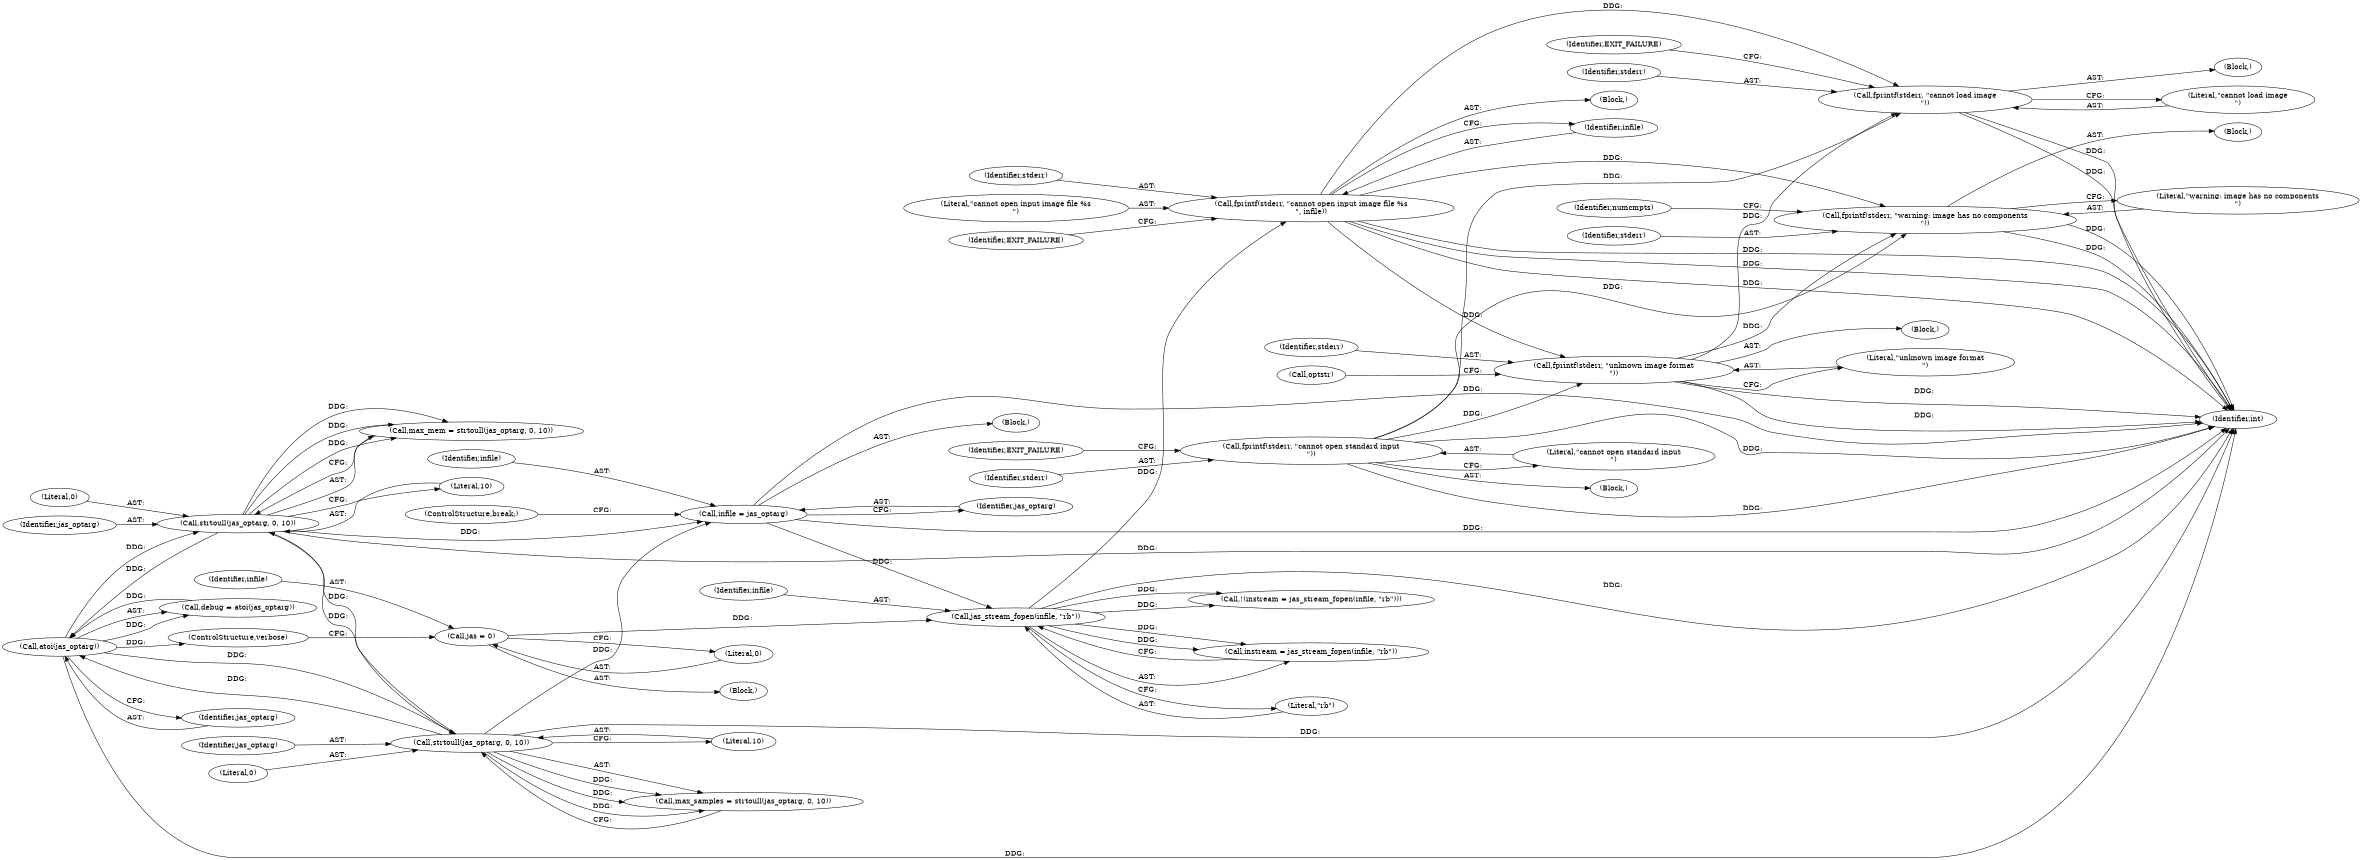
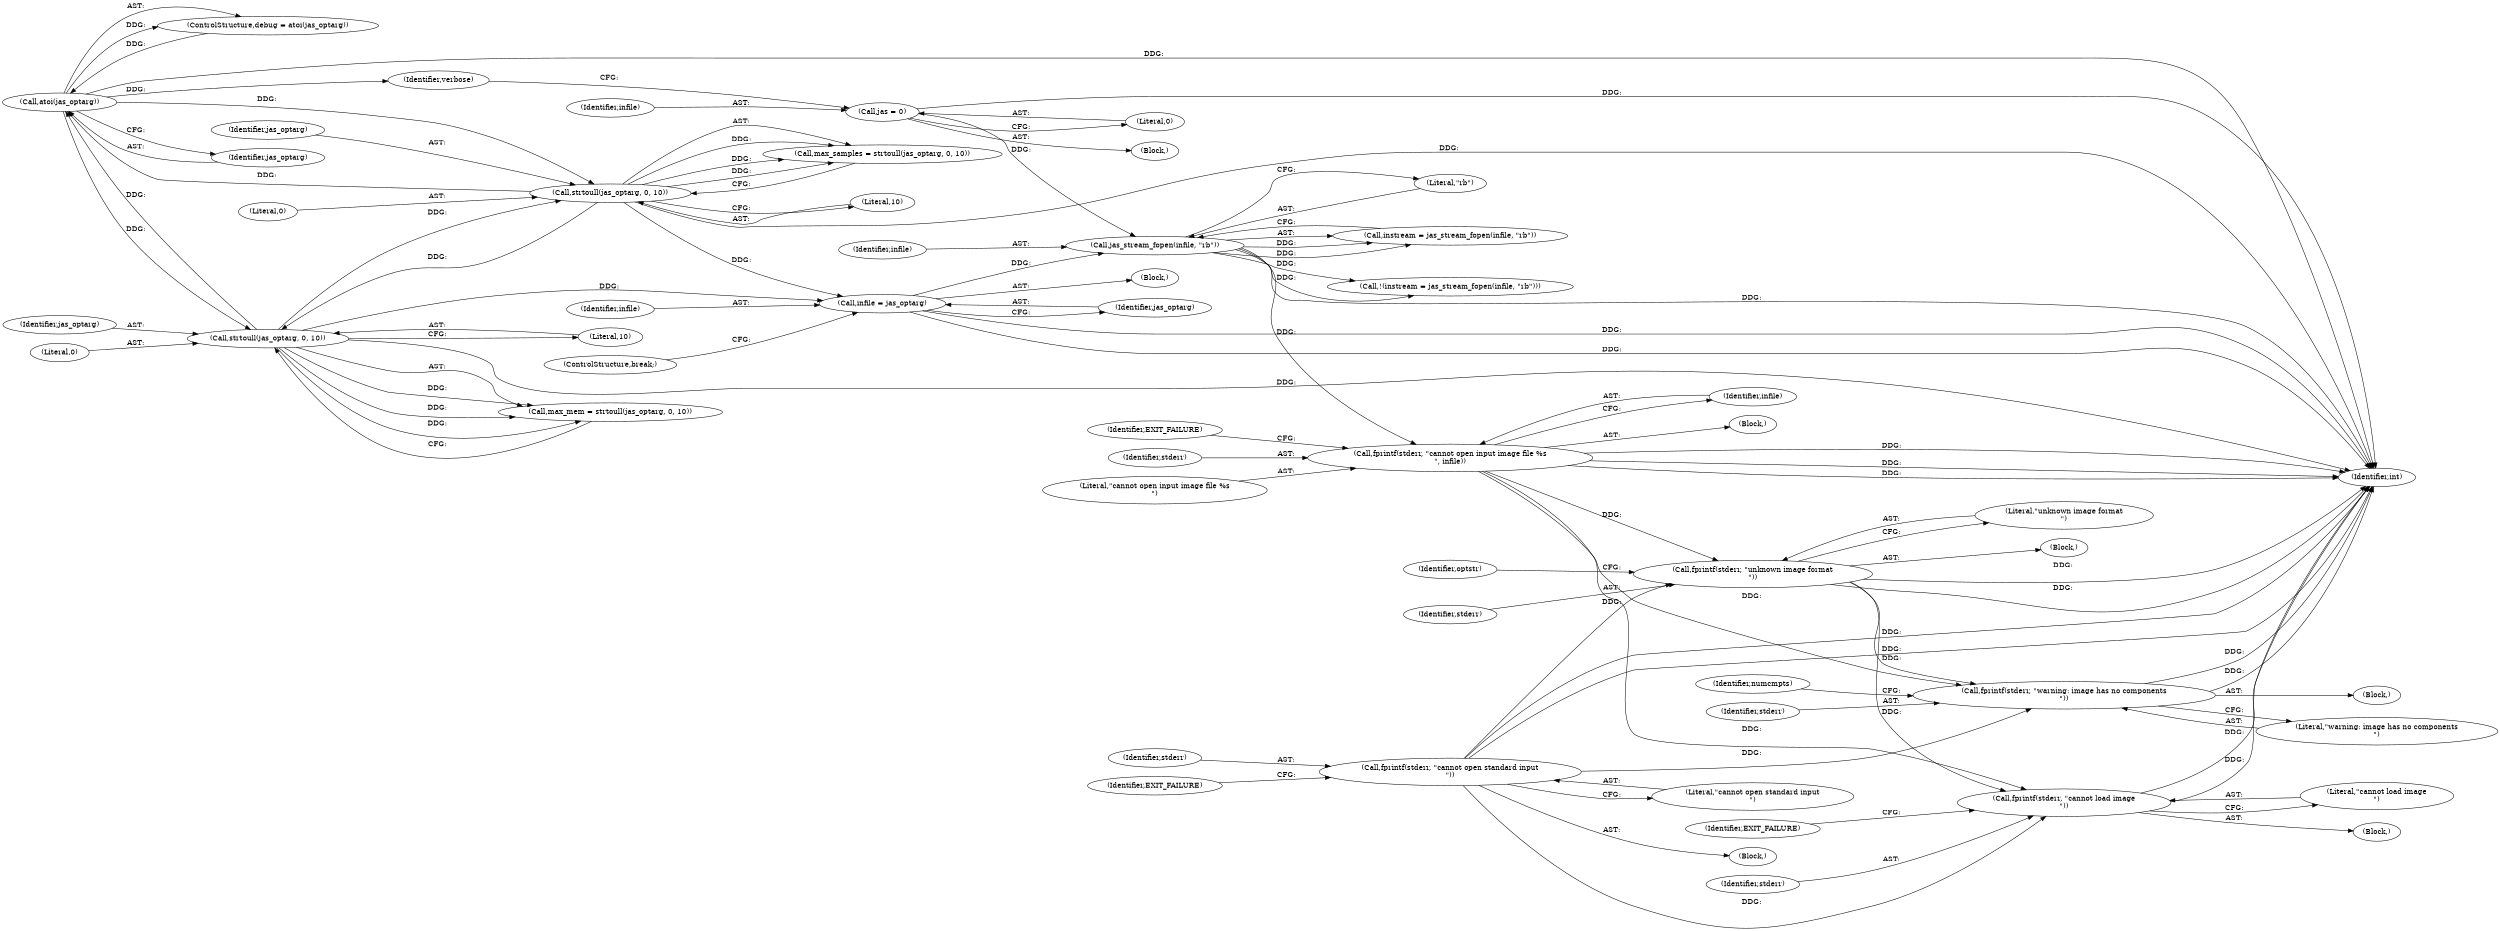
edge "(Call,jas = 0)" -> "(Identifier,int)": added, label "DDG:"
node "(Call,optstr)": label "(Call,optstr)" -> "(Identifier,optstr)"
node "(Call,debug = atoi(jas_optarg))": label "(Call,debug = atoi(jas_optarg))" -> "(ControlStructure,debug = atoi(jas_optarg))"
node "(ControlStructure,verbose)": label "(ControlStructure,verbose)" -> "(Identifier,verbose)"
